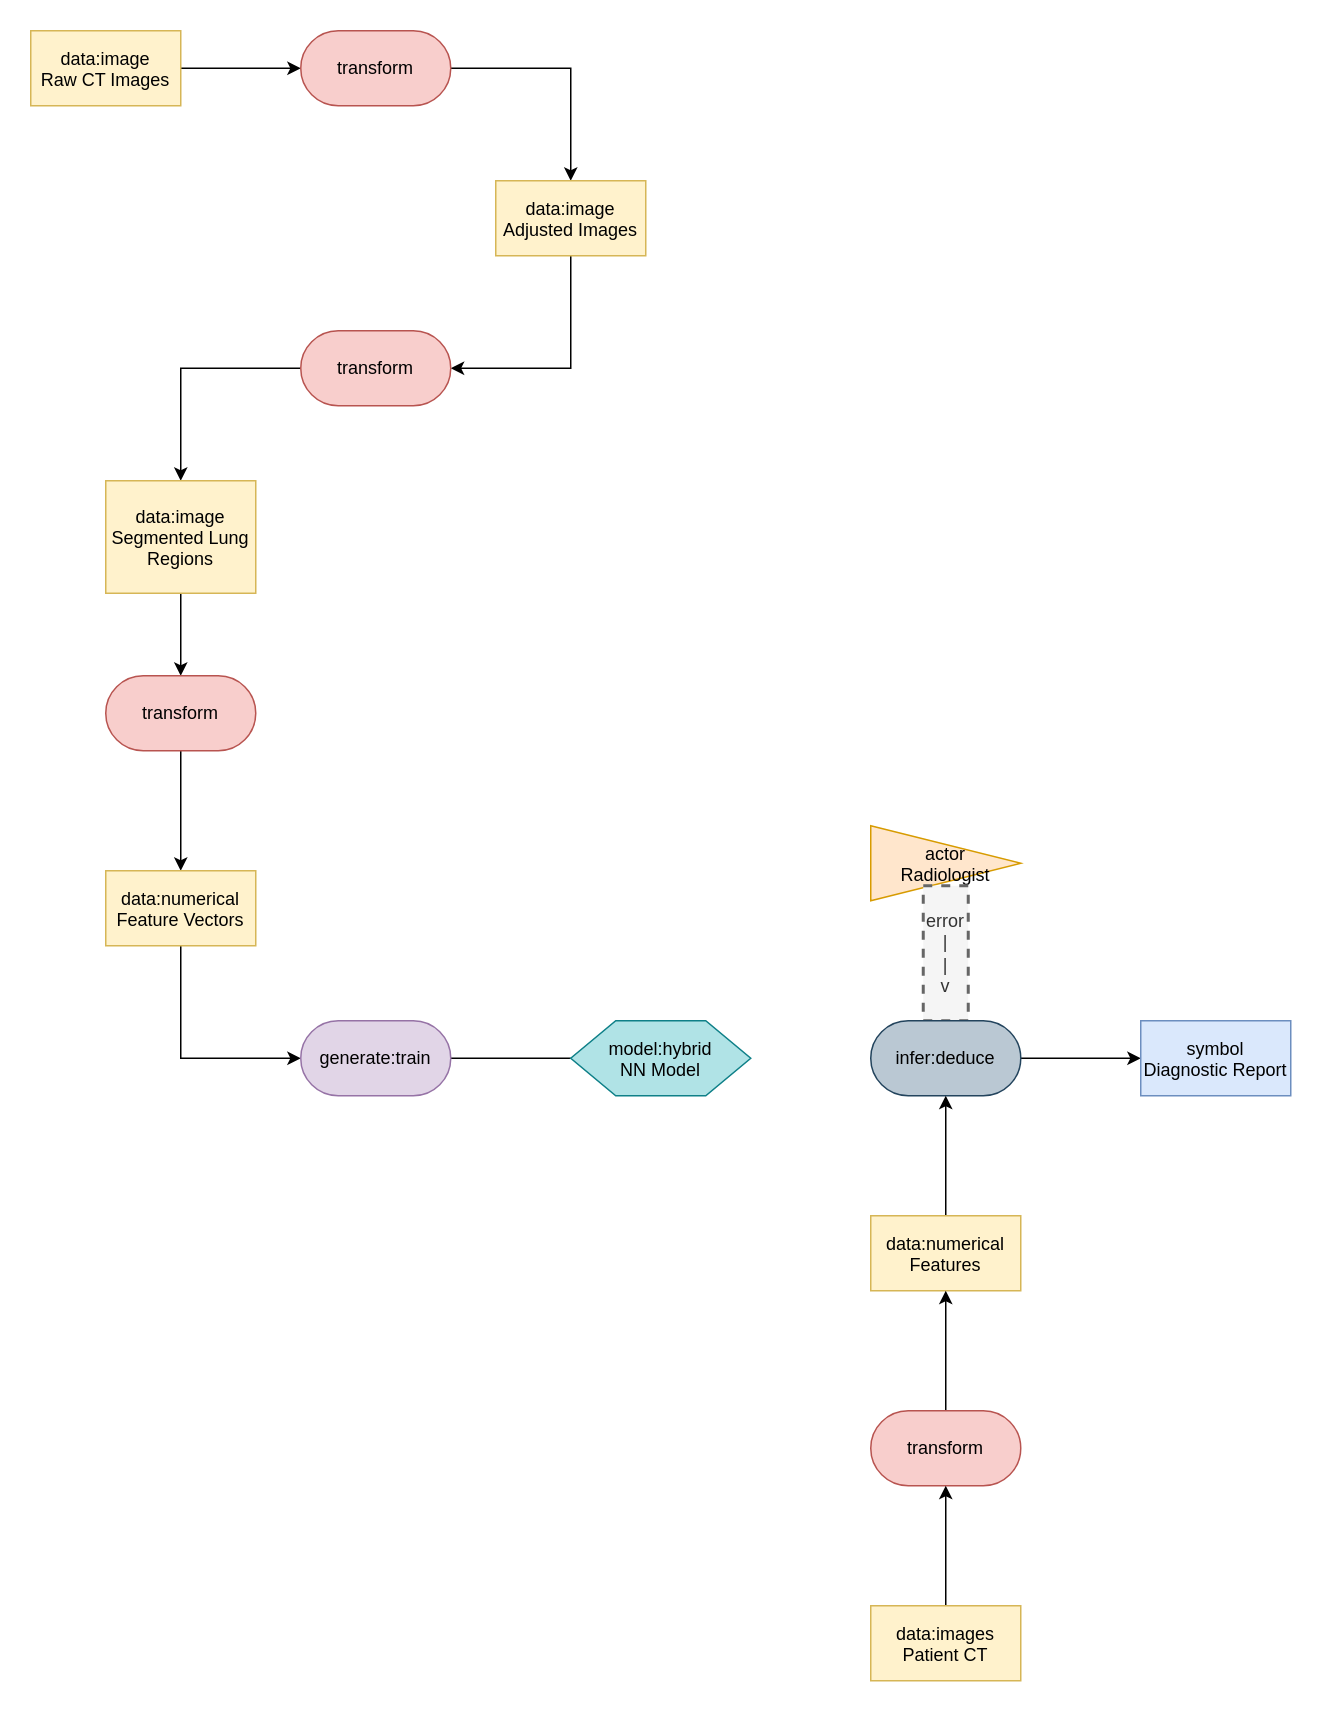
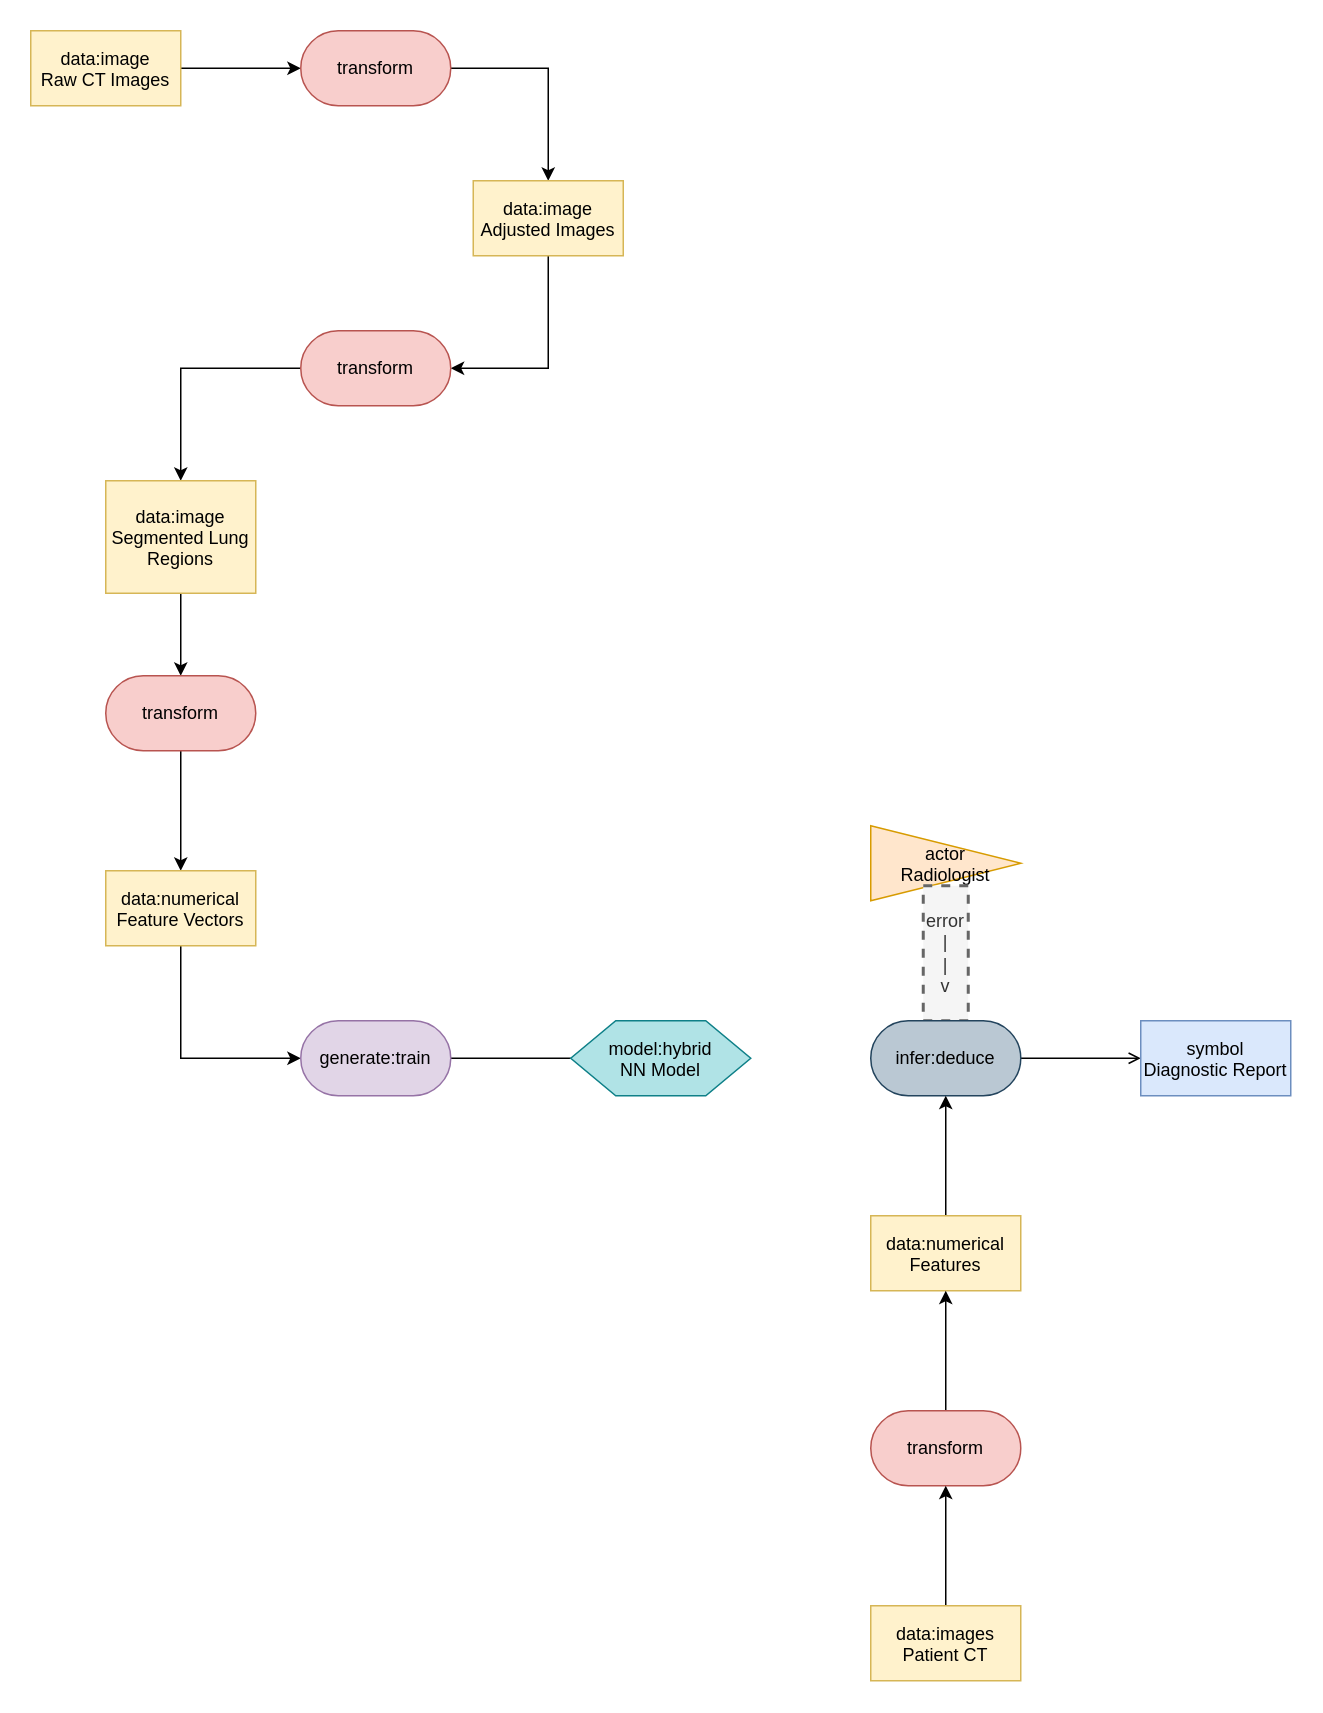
node "data:image Adjusted Images": moved (571, 218) -> (548, 218)
edge "infer:deduce" -> "symbol Diagnostic Report": arrowhead classic -> open
